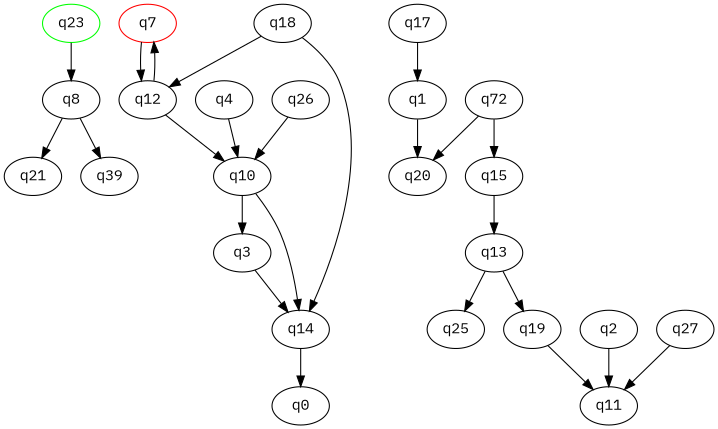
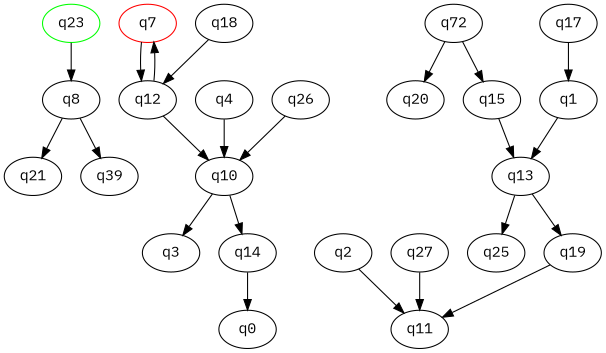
edge "q1" -> "q20": now "q1" -> "q13"
edge "q18" -> "q14": removed
edge "q3" -> "q14": removed
